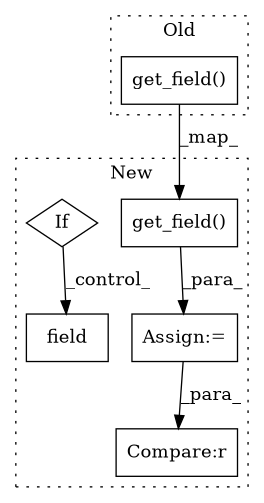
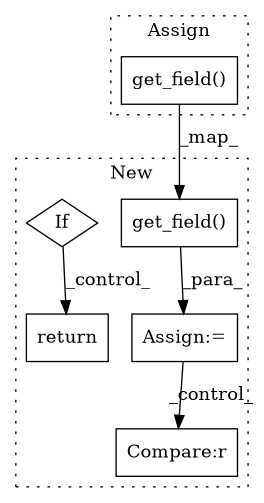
cluster "Old": label "Old" -> "Assign"
node "field": label "field" -> "return"
edge "Assign:=" -> "Compare:r": label "_para_" -> "_control_"
